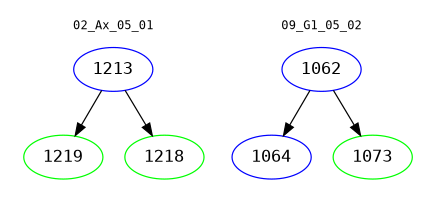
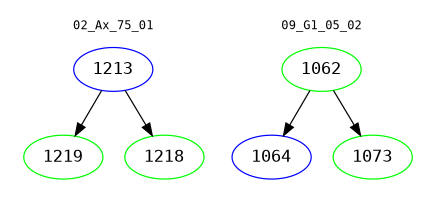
cluster "02_Ax_05_01": label "02_Ax_05_01" -> "02_Ax_75_01"
node "1062": color blue -> green
